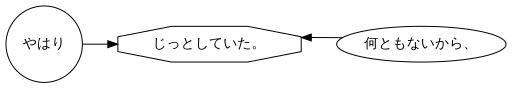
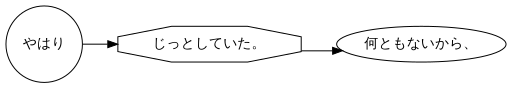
edge "何ともないから、" -> "じっとしていた。": reversed
